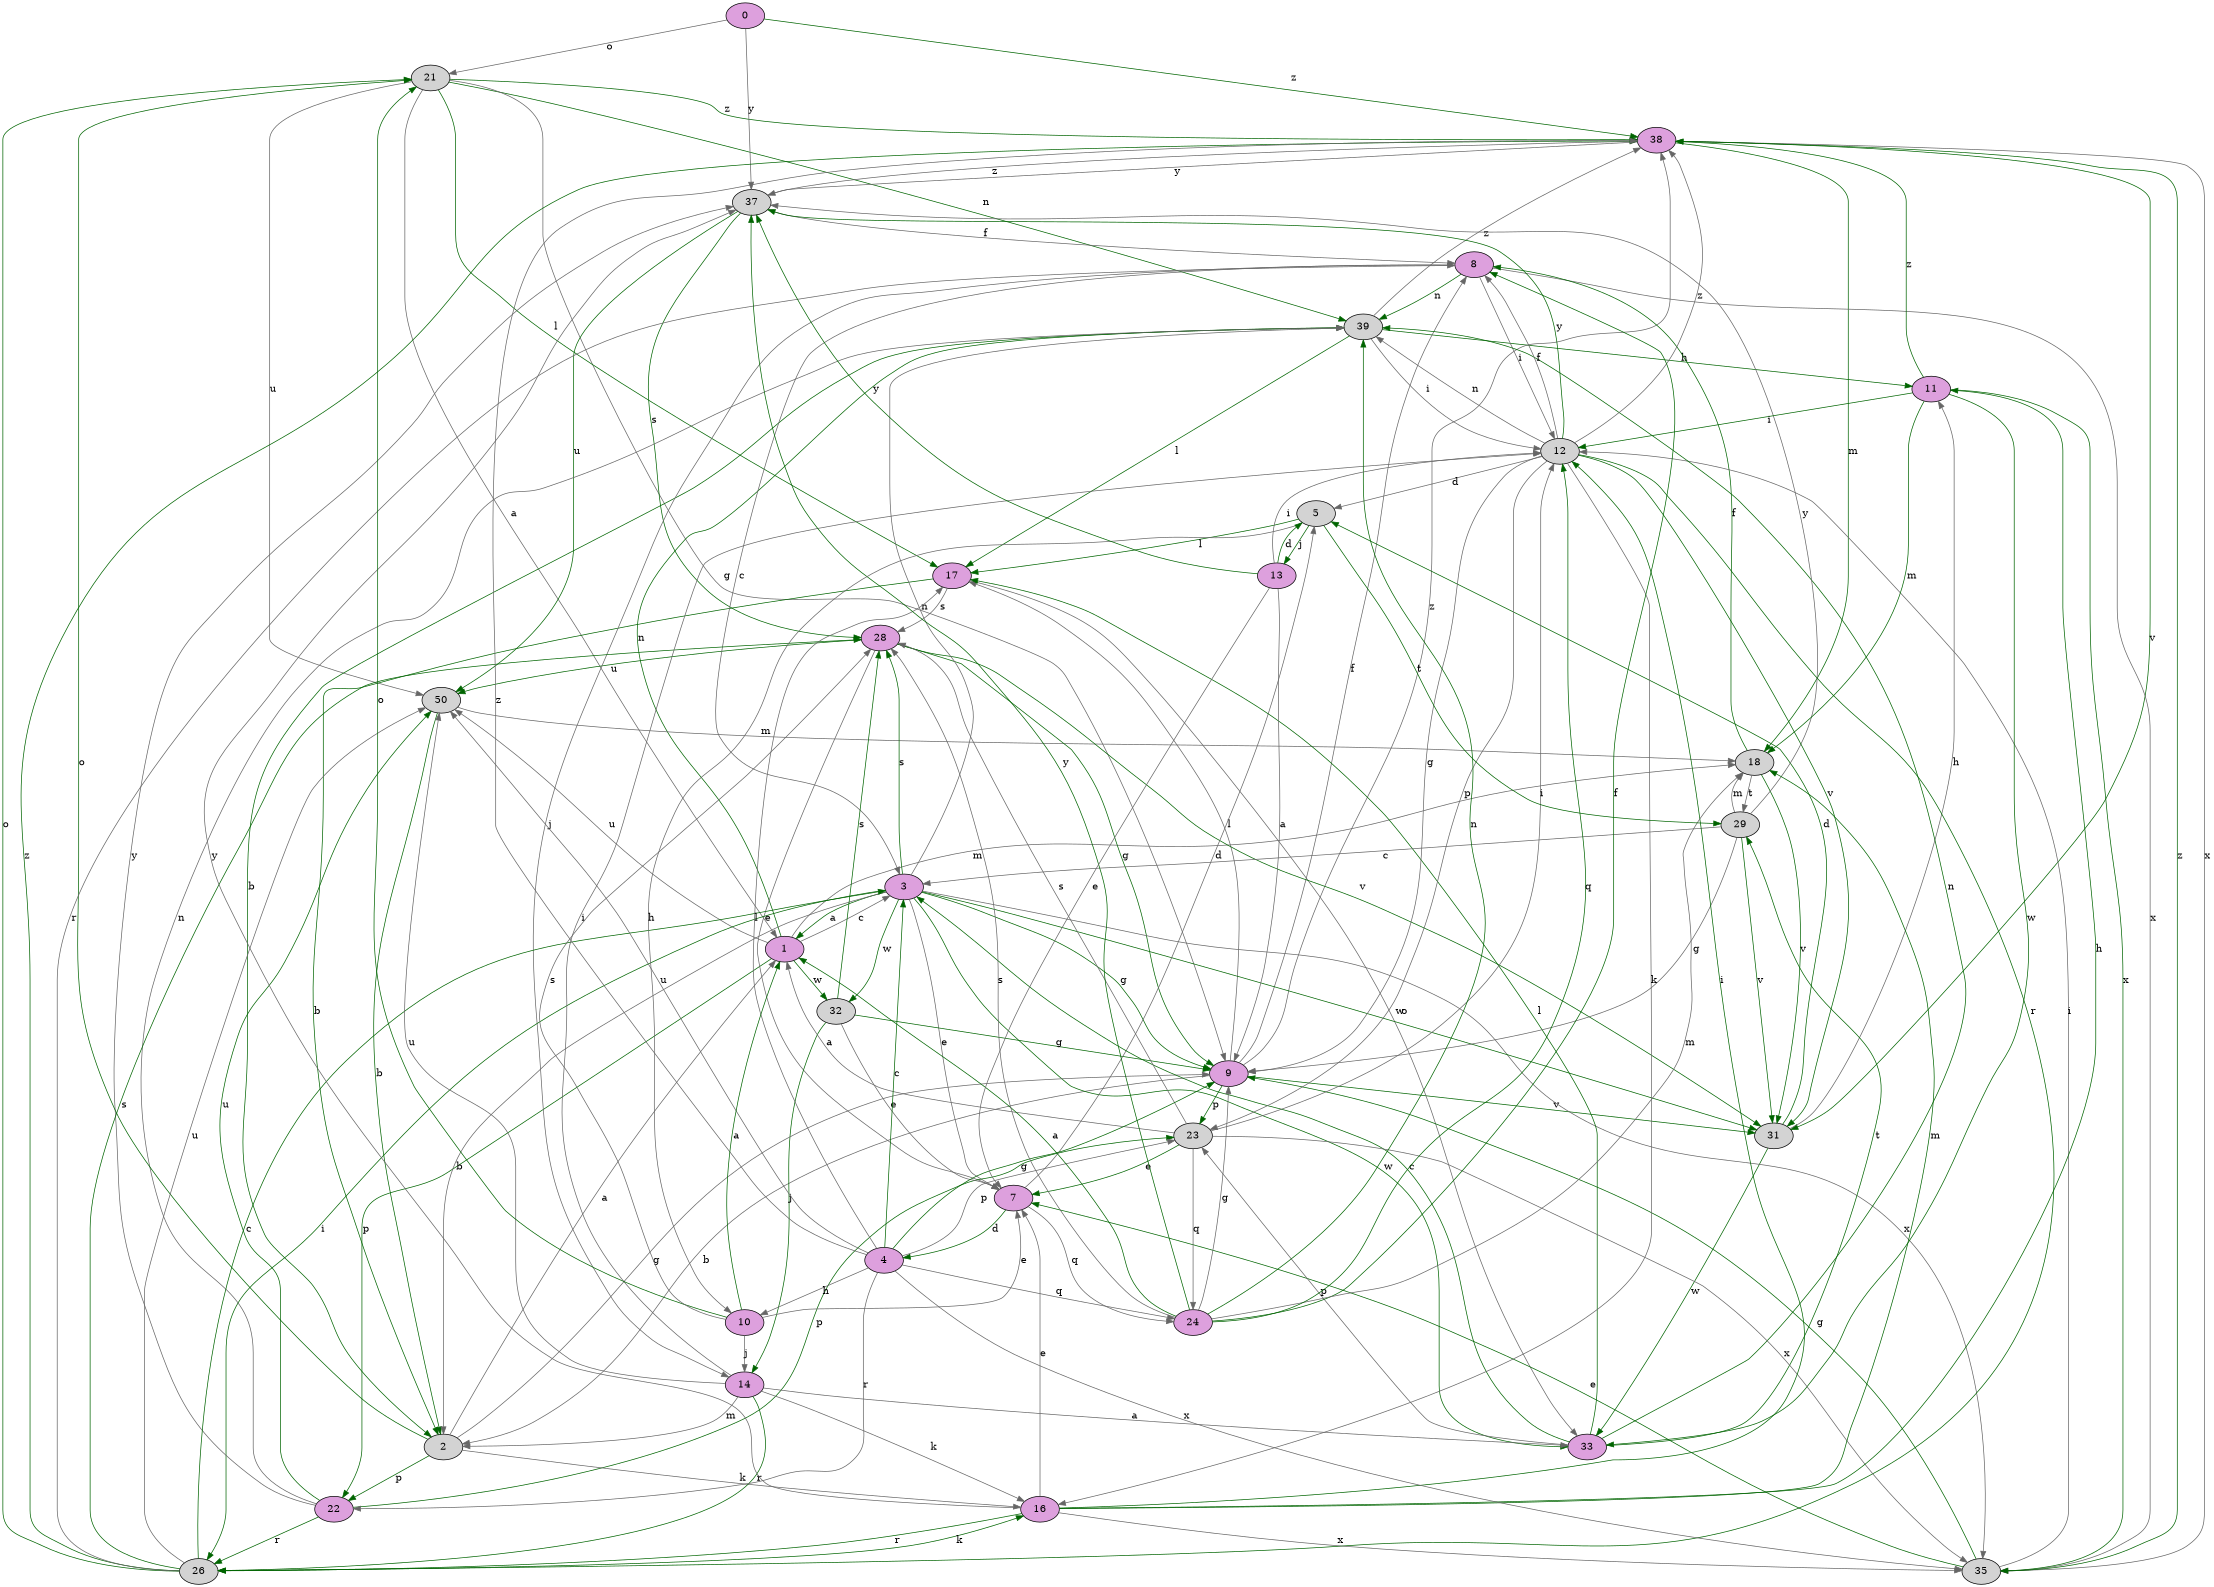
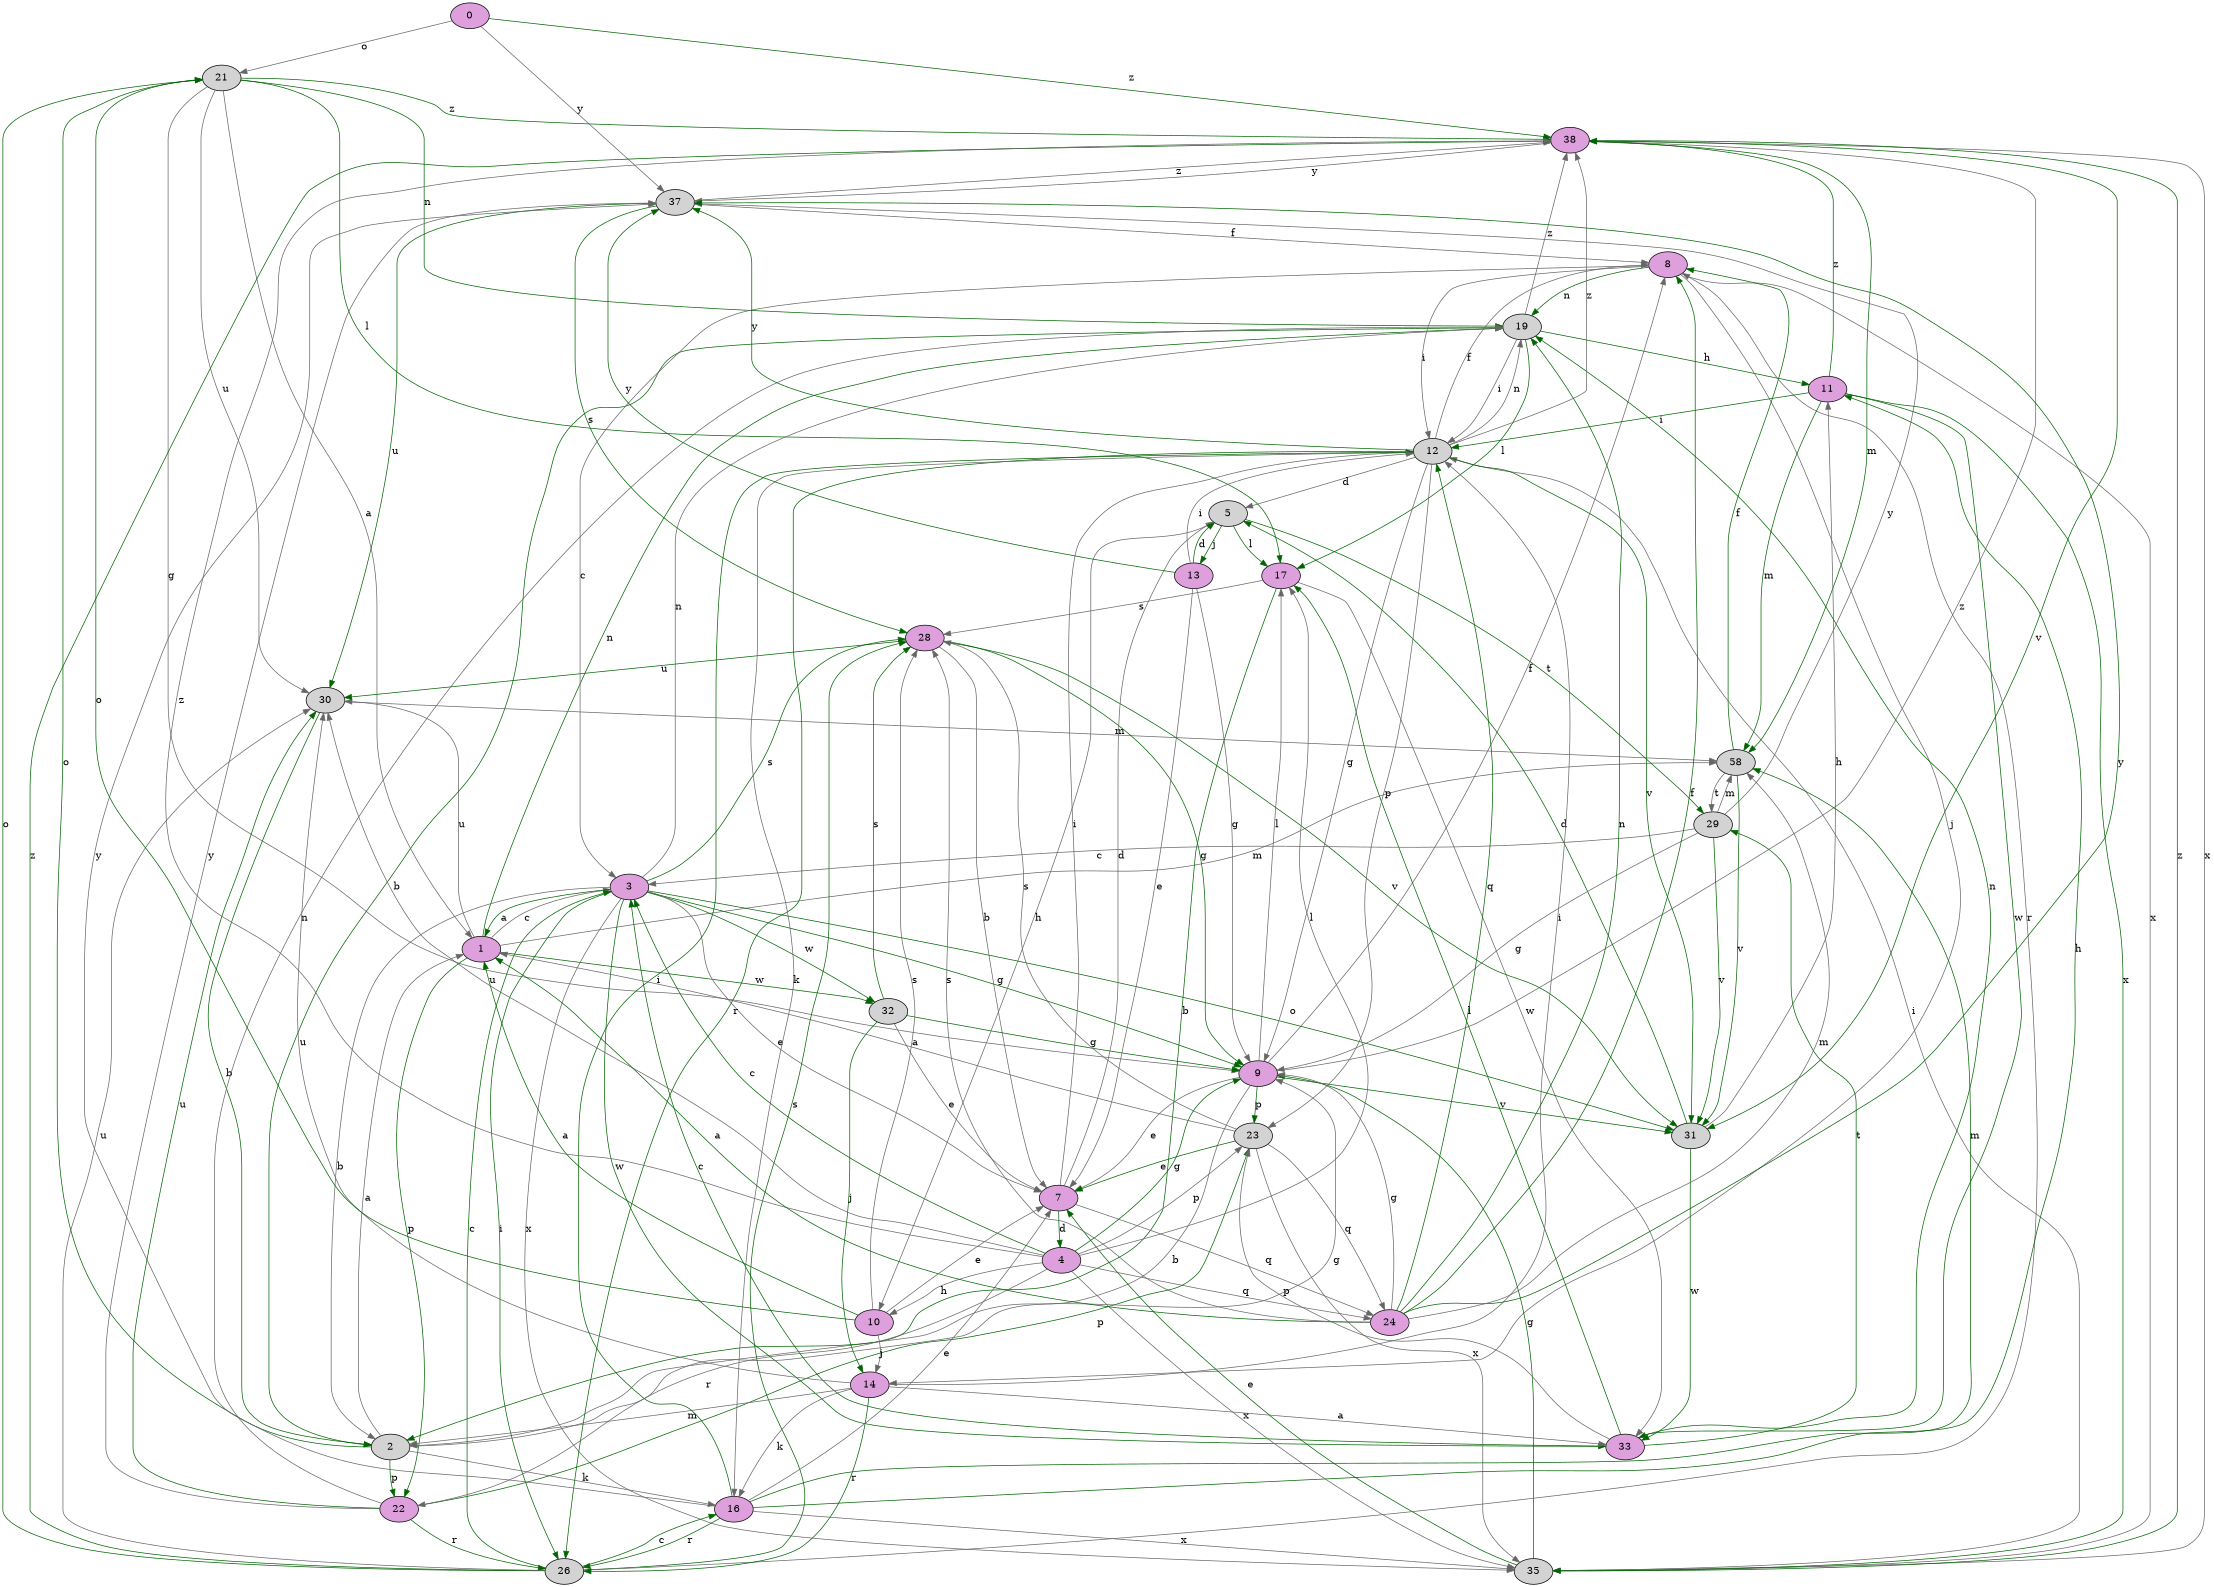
node "39": label "39" -> "19"
node "50": label "50" -> "30"
node "18": label "18" -> "58"
edge "13" -> "9": label "a" -> "g"
edge "23" -> "12": now "7" -> "12"
edge "28" -> "7": label "e" -> "b"
edge "9" -> "7": added, label "e"
edge "26" -> "16": label "k" -> "c"
